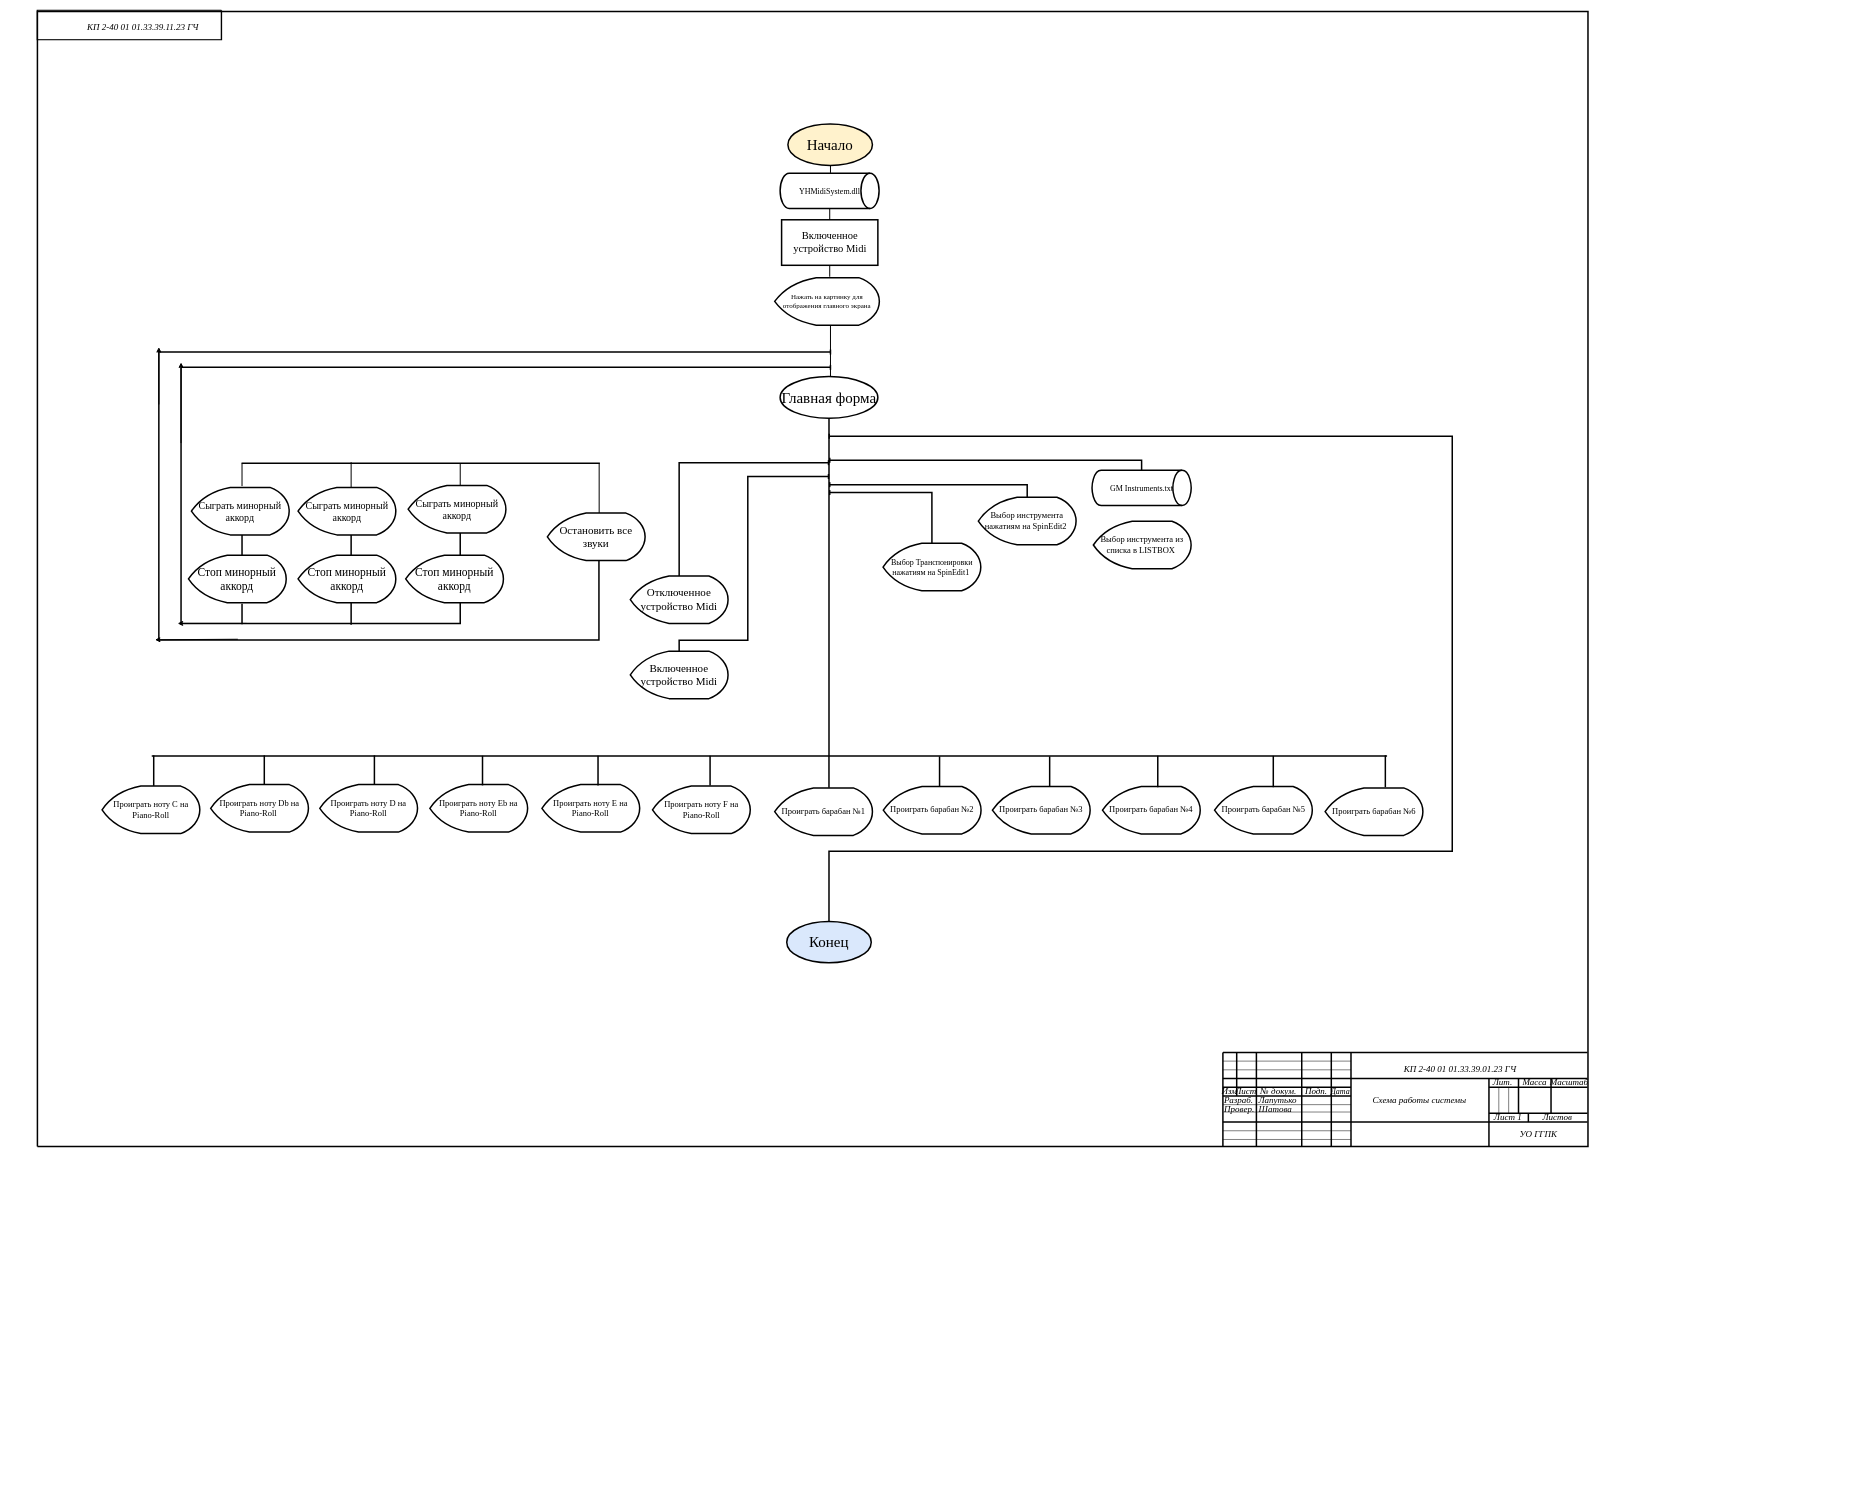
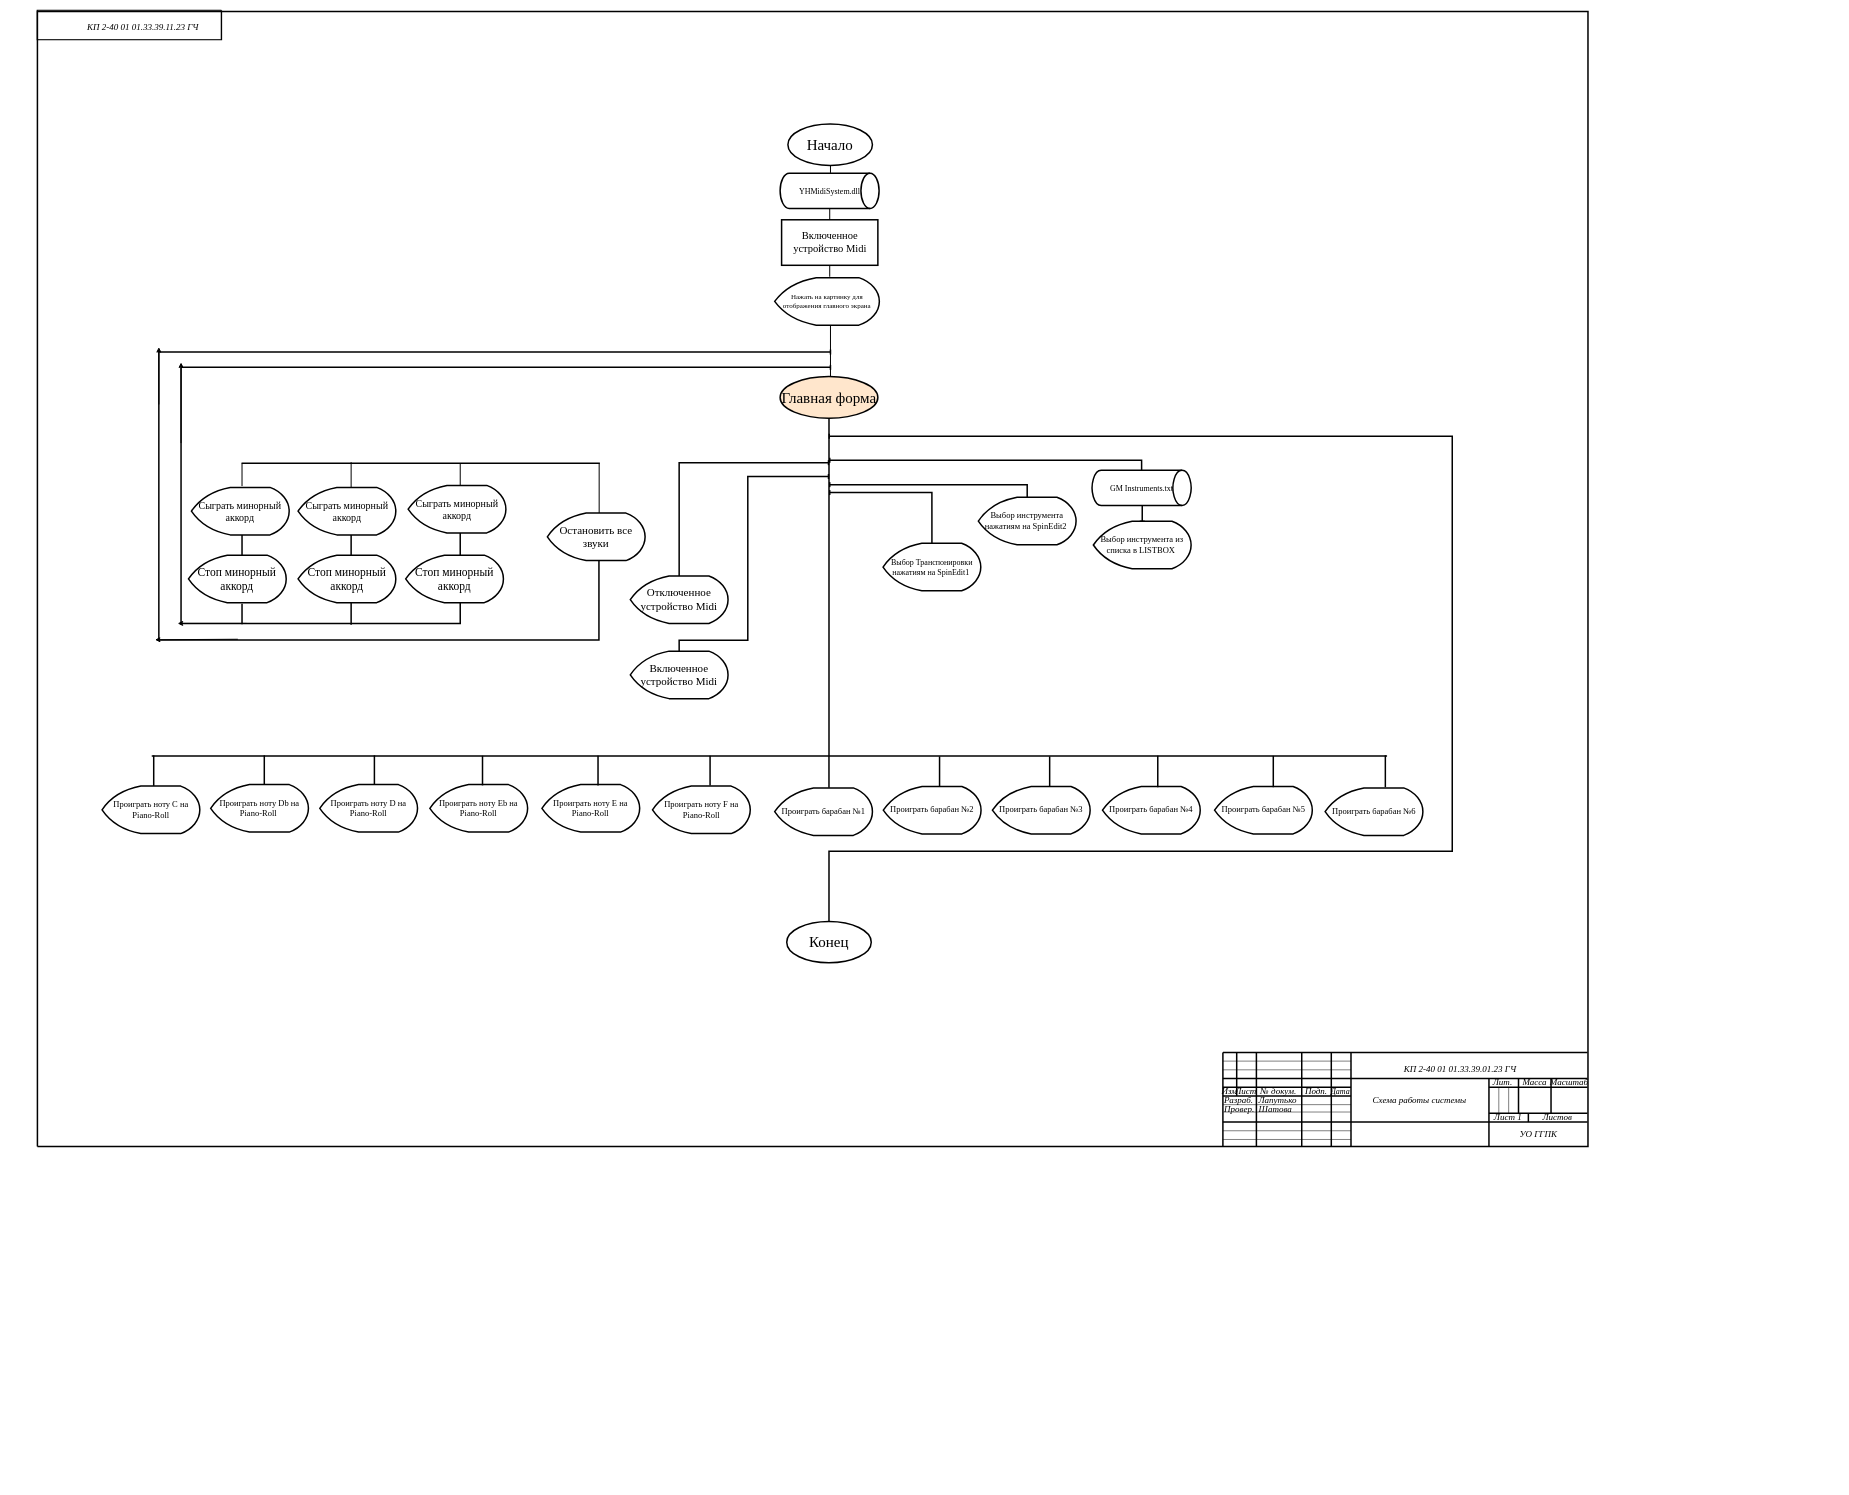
node "Начало": fillcolor #fff2cc -> #ffffff
node "Главная форма": fillcolor #ffffff -> #ffe6cc
edge "GM Instruments.txt" -> "Выбор инструмента из списка в LISTBOX": added
node "Конец": fillcolor #dae8fc -> #ffffff
